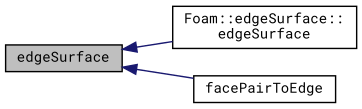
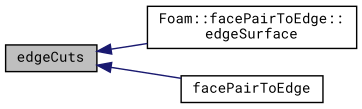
node "Foam::edgeSurface:: edgeSurface": label "Foam::edgeSurface:: edgeSurface" -> "Foam::facePairToEdge:: edgeSurface"
node "edgeSurface": label "edgeSurface" -> "edgeCuts"
